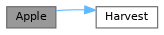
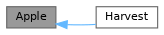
edge "Apple" -> "Harvest": reversed
